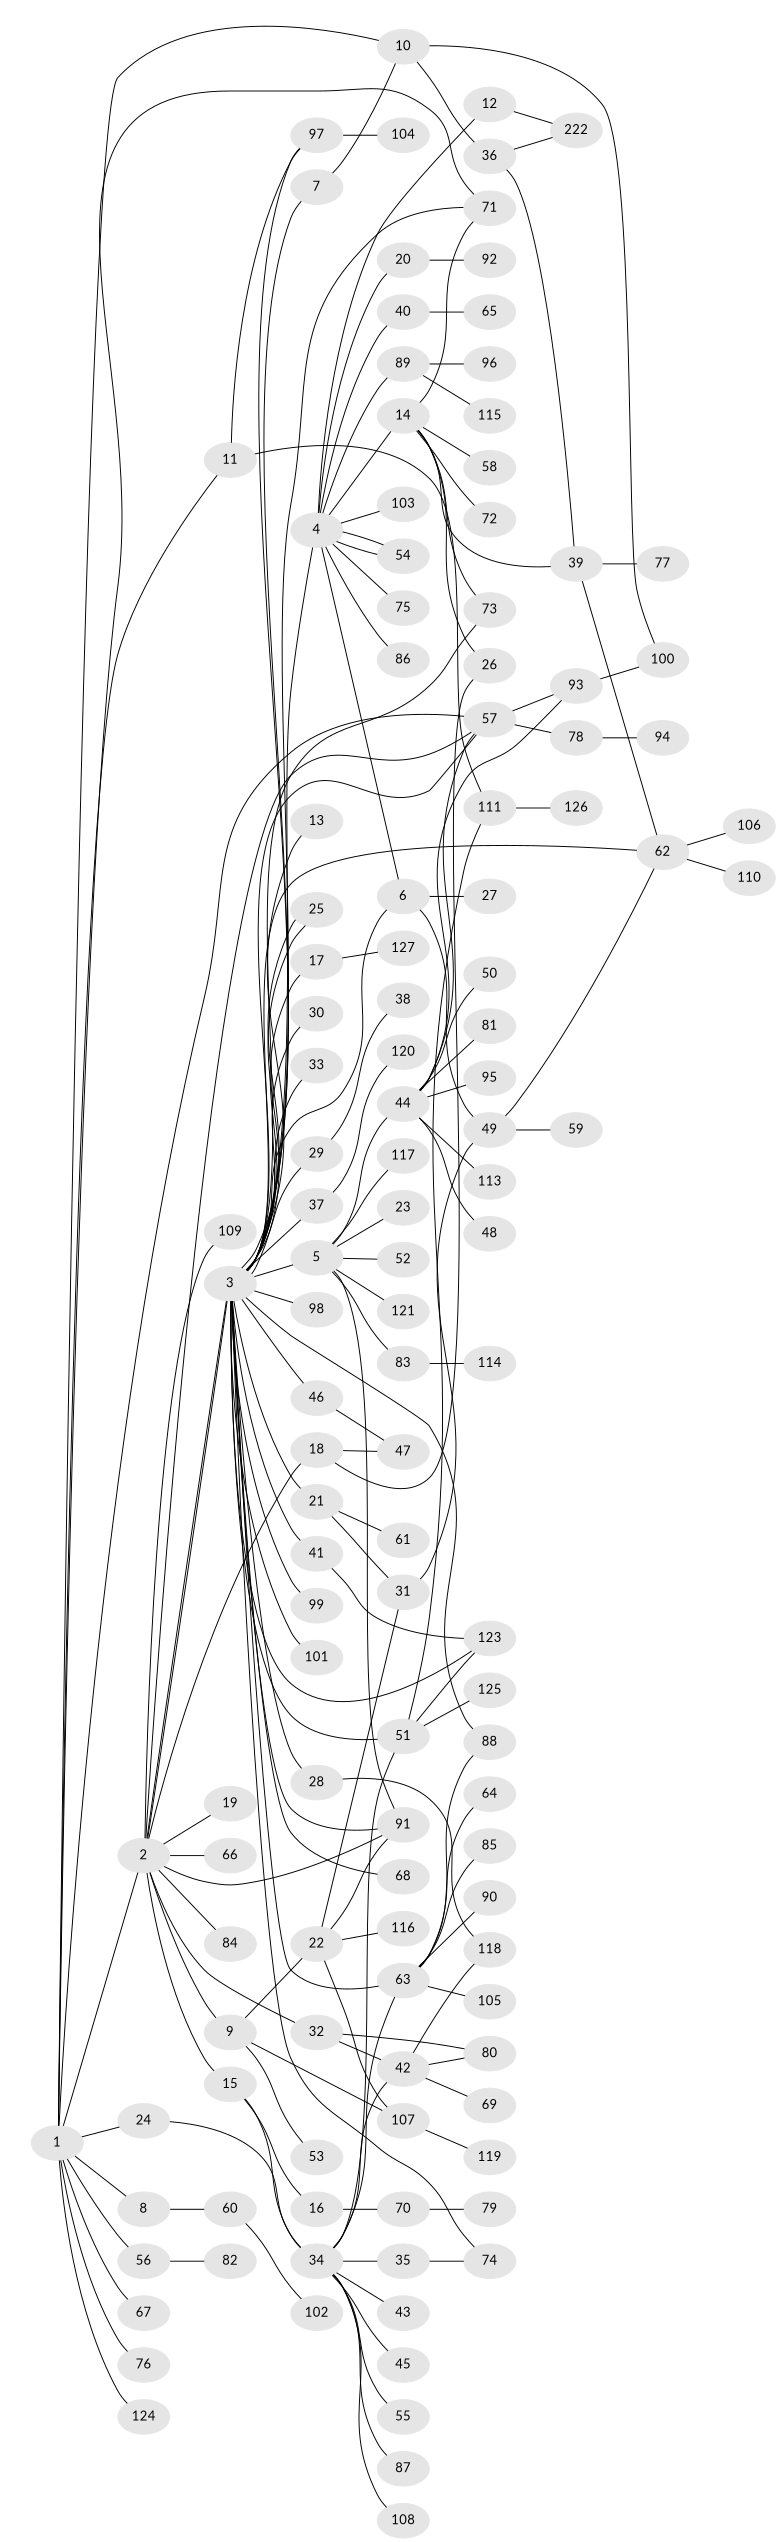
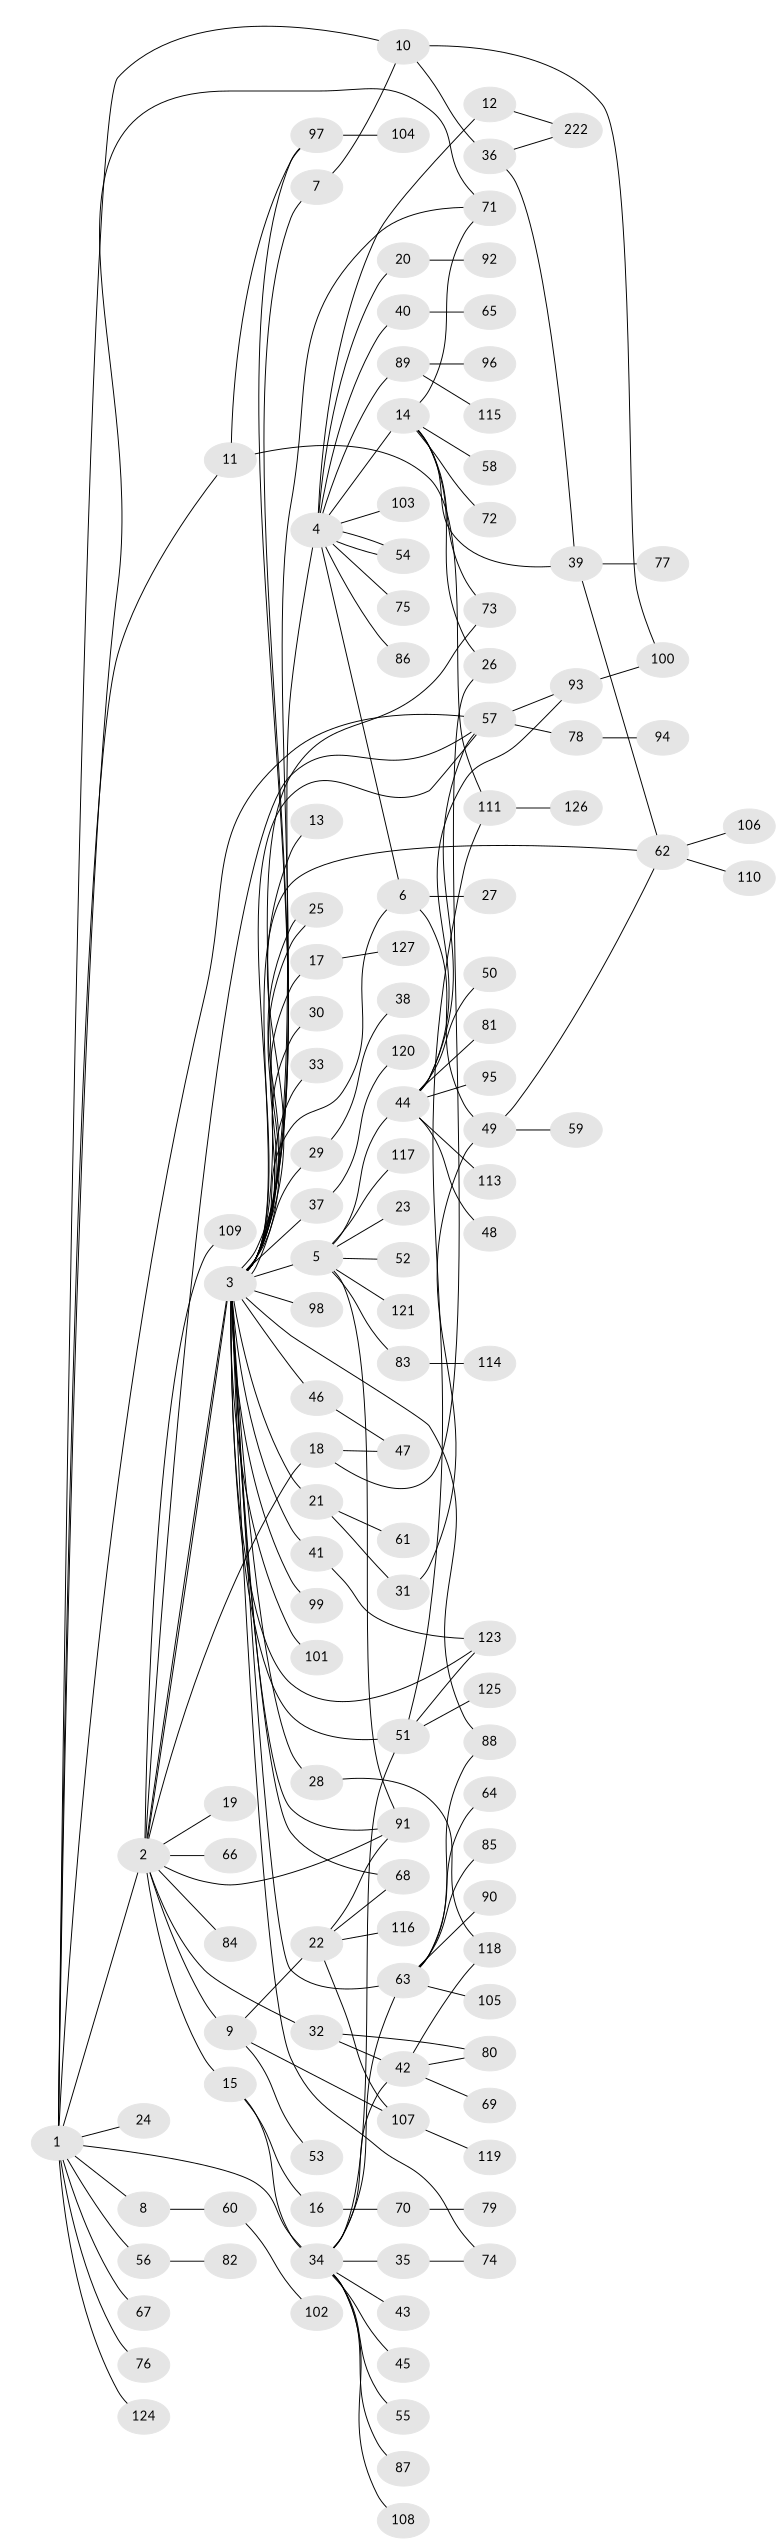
edge "31" -- "22": now "68" -- "22"
edge "24" -- "34": now "1" -- "34"
